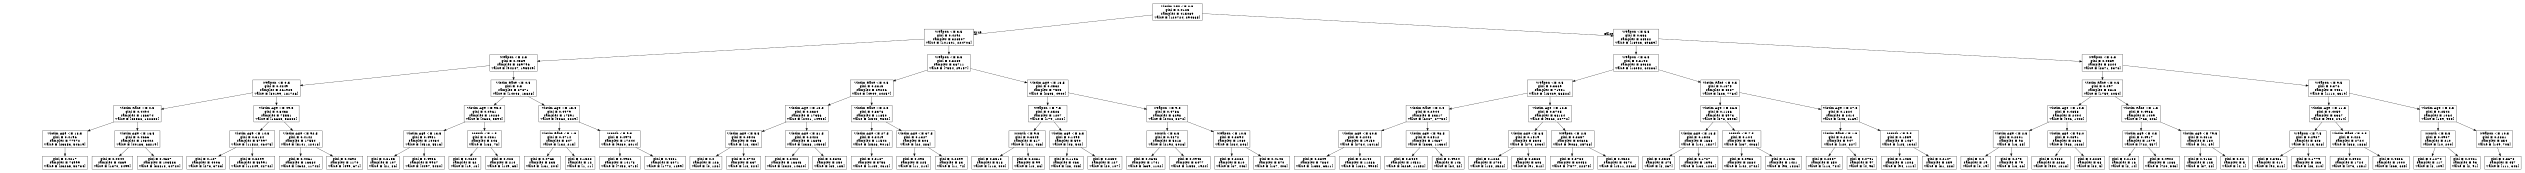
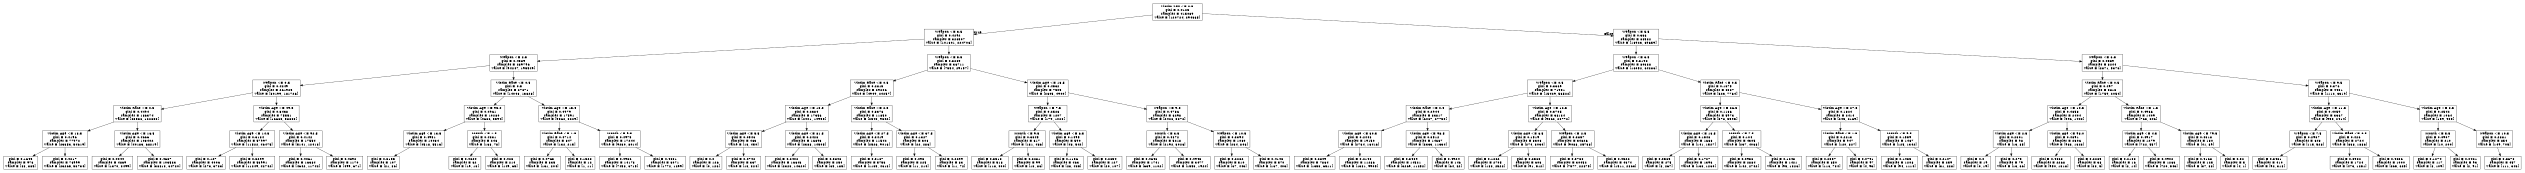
node "gini = 0.1645 samples = 973 value = [88, 885]": added
node "gini = 0.4956 samples = 9927 value = [4497, 5430]": removed
node "gini = 0.1779 samples = 233 value = [23, 210]": removed
